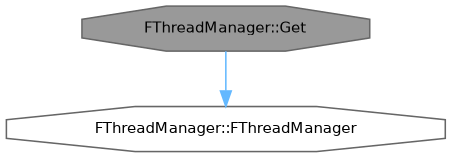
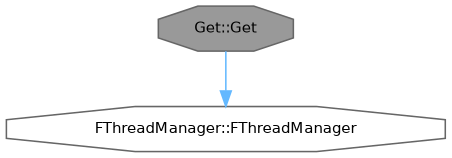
node "FThreadManager::Get": label "FThreadManager::Get" -> "Get::Get"
